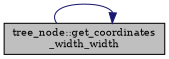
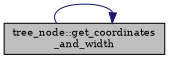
node "tree_node::get_coordinates _width_width": label "tree_node::get_coordinates _width_width" -> "tree_node::get_coordinates _and_width"
